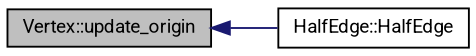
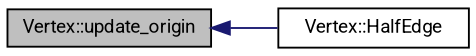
node "HalfEdge::HalfEdge": label "HalfEdge::HalfEdge" -> "Vertex::HalfEdge"
